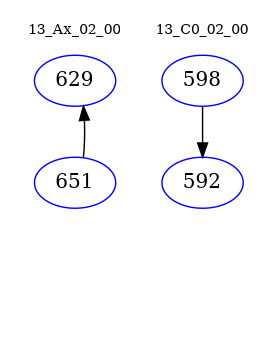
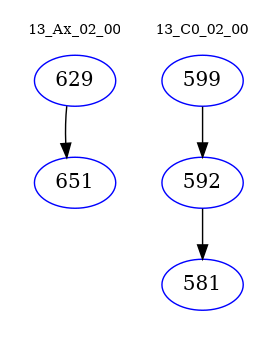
node "598": label "598" -> "599"
edge "651" -> "629": reversed
node "581": added
